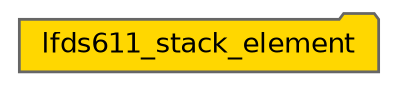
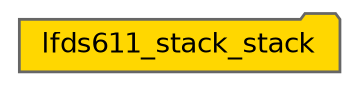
node "lfds611_stack_element": label "lfds611_stack_element" -> "lfds611_stack_stack"
